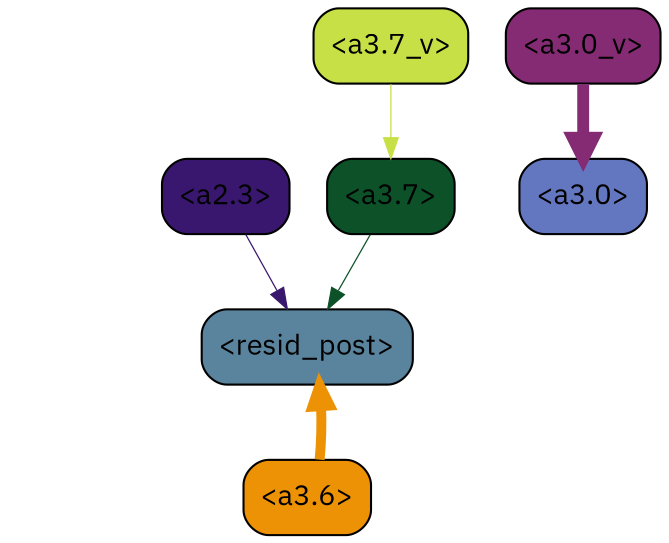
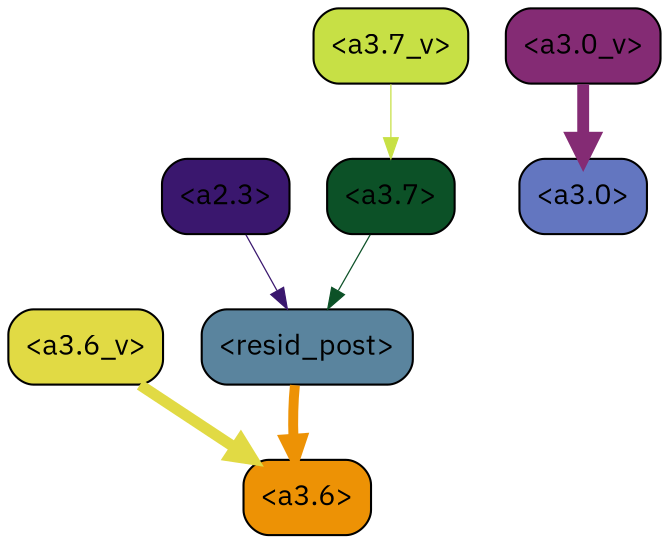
node "<a3.6_v>": added
edge "<a3.6>" -> "<resid_post>": reversed
